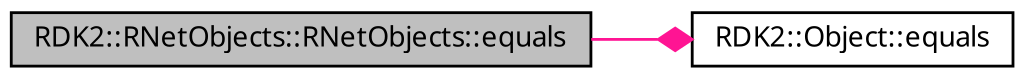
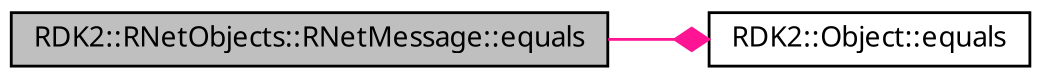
node "RDK2::RNetObjects::RNetObjects::equals": label "RDK2::RNetObjects::RNetObjects::equals" -> "RDK2::RNetObjects::RNetMessage::equals"
